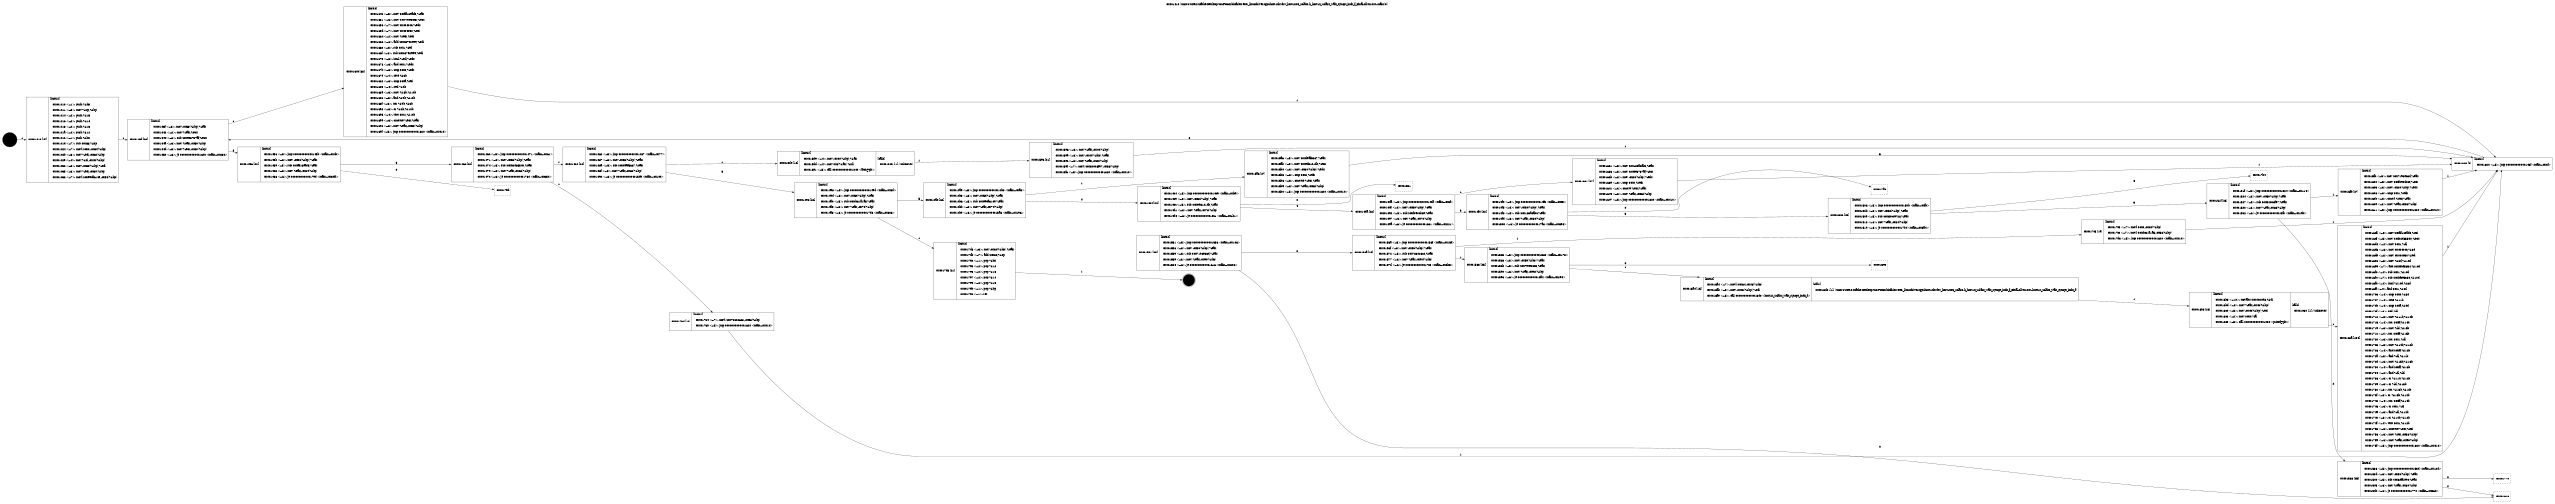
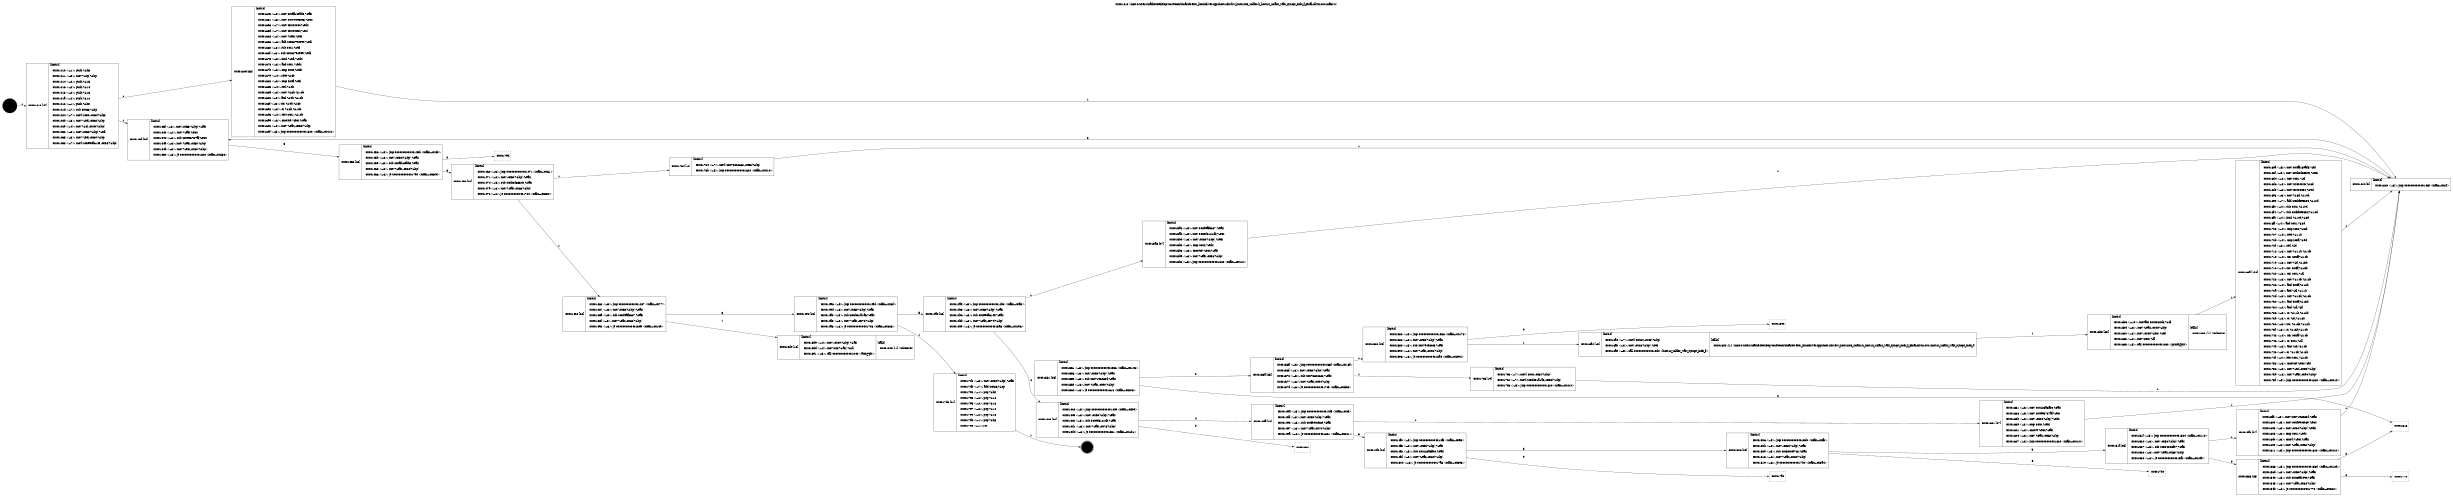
edge "0x40143f [23]" -> "0x40164c [88]": now "0x401410 [47]" -> "0x40164c [88]"
edge "0x4015a6 [27]" -> "0x401820 [5]": label " 5" -> " 1"
node "0x4015e6 [21]": removed
